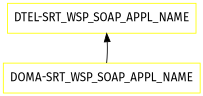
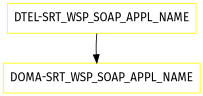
edge "DOMA-SRT_WSP_SOAP_APPL_NAME" -> "DTEL-SRT_WSP_SOAP_APPL_NAME": reversed
